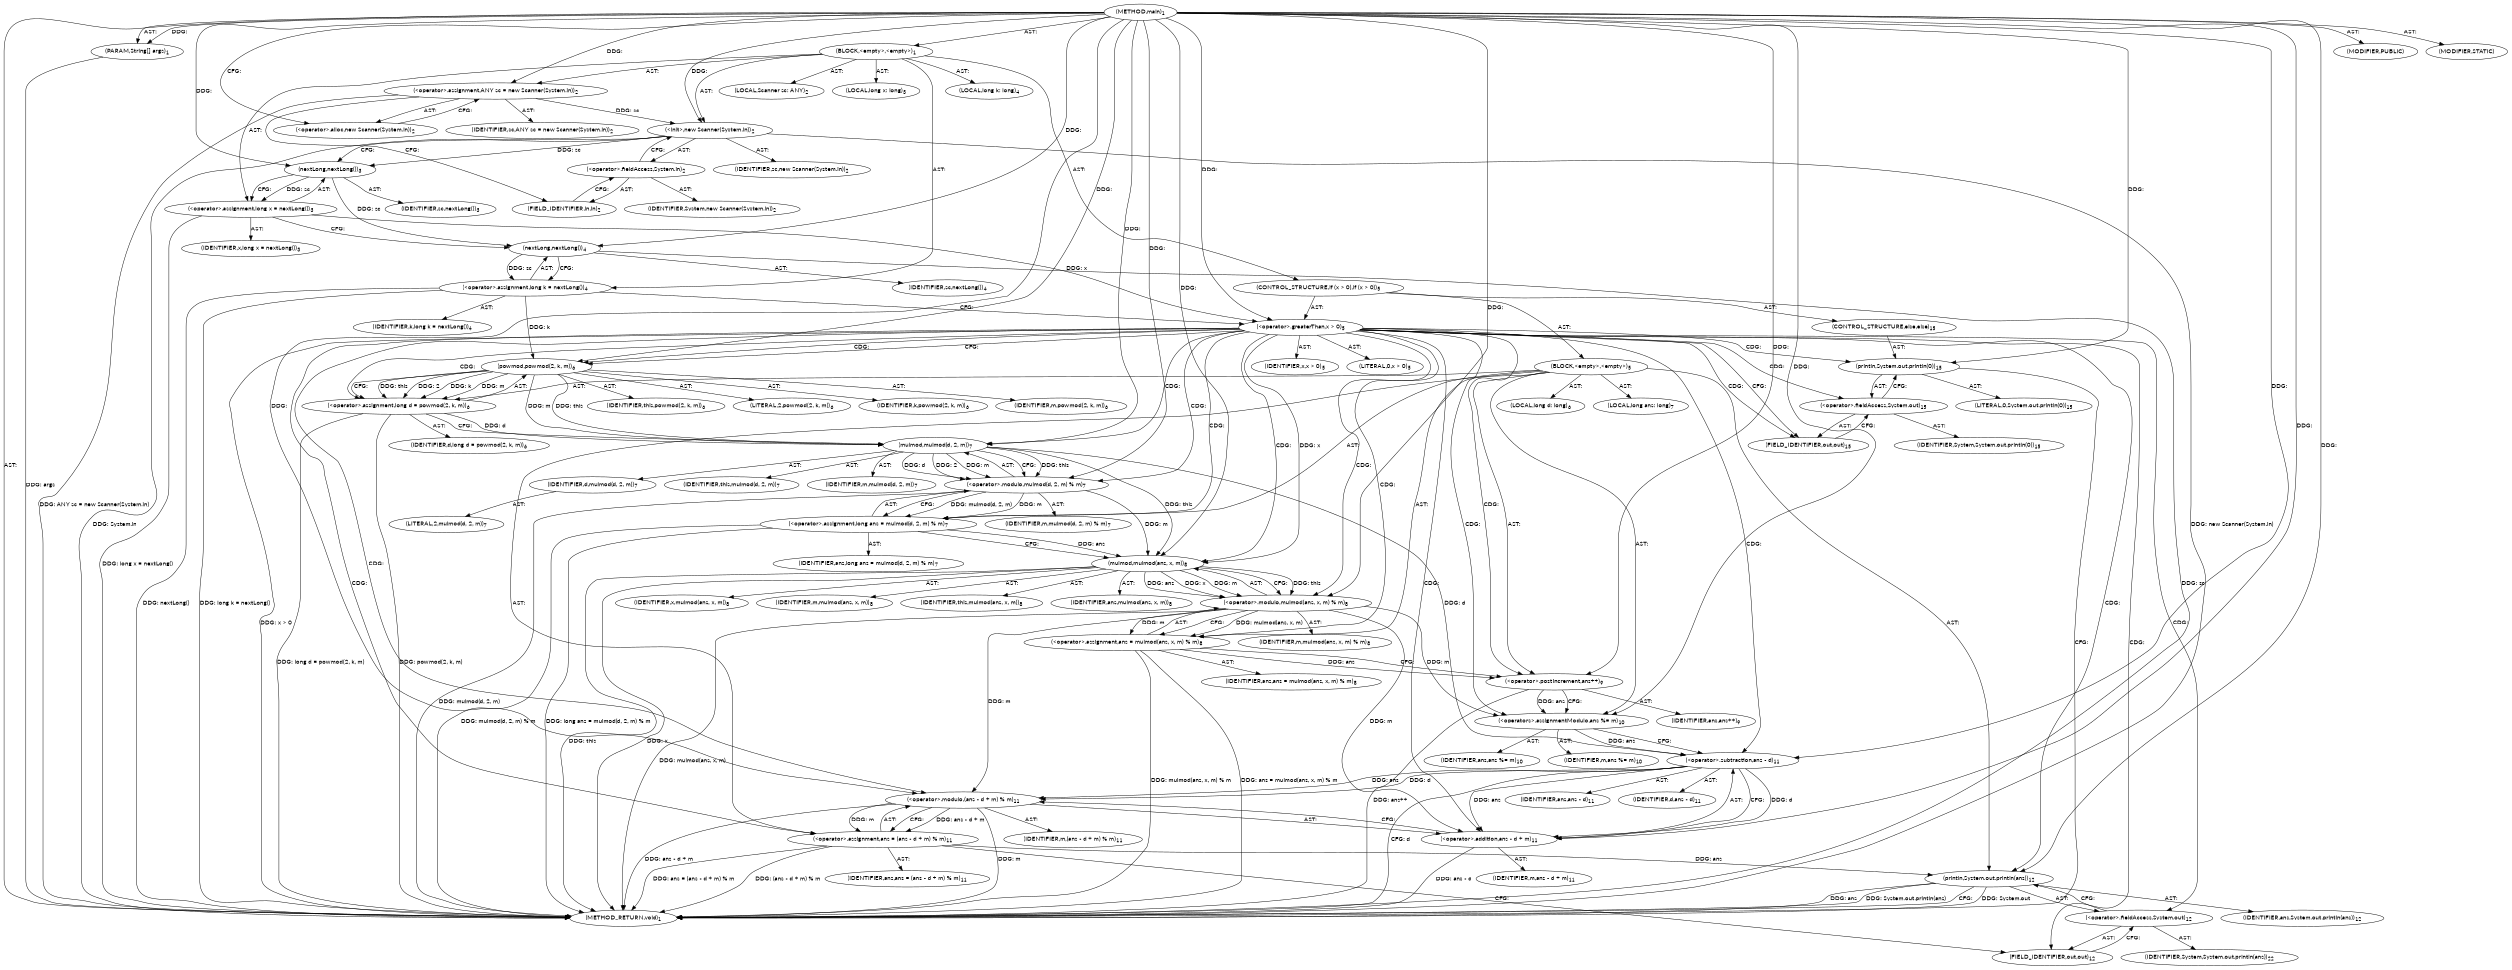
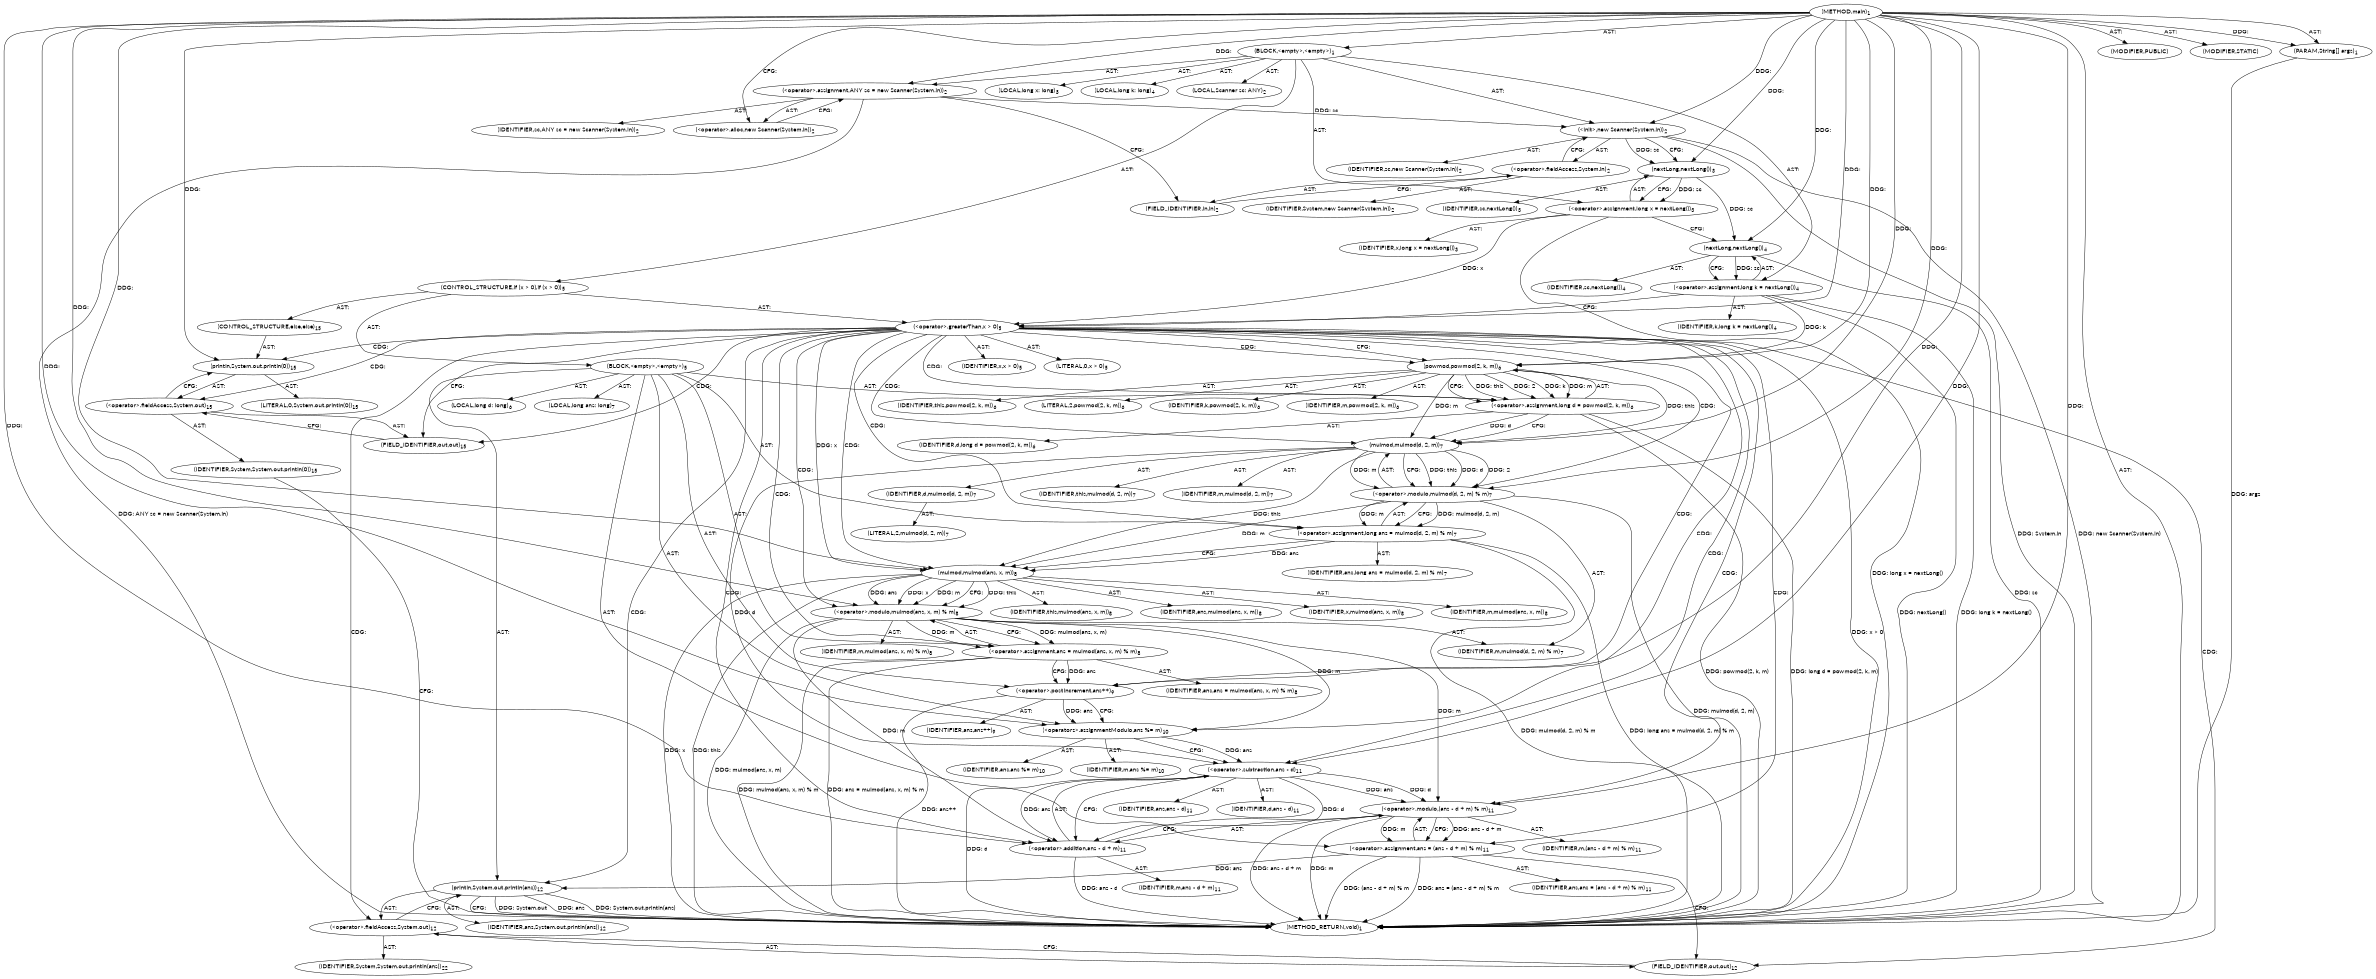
edge "(METHOD,main)" -> "(println,System.out.println(ans))": removed, label "DDG:"
edge "(<operator>.modulo,mulmod(ans, x, m) % m)" -> "(mulmod,mulmod(ans, x, m))": now "(<operator>.modulo,mulmod(ans, x, m) % m)" -> "(IDENTIFIER,m,mulmod(d, 2, m) % m)"
edge "(<operator>.subtraction,ans - d)" -> "(METHOD_RETURN,void)": label "CFG: d" -> "DDG: d"
edge "(println,System.out.println(0))" -> "(METHOD_RETURN,void)": now "(IDENTIFIER,System,System.out.println(0))" -> "(METHOD_RETURN,void)"
